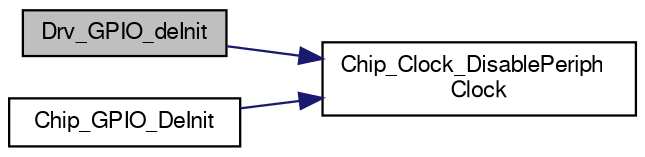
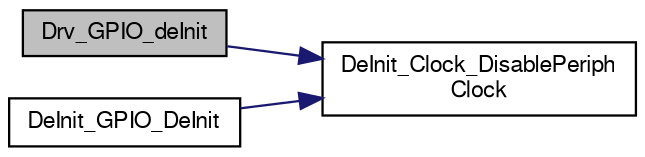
node "Chip_Clock_DisablePeriph Clock": label "Chip_Clock_DisablePeriph Clock" -> "DeInit_Clock_DisablePeriph Clock"
node "Chip_GPIO_DeInit": label "Chip_GPIO_DeInit" -> "DeInit_GPIO_DeInit"
